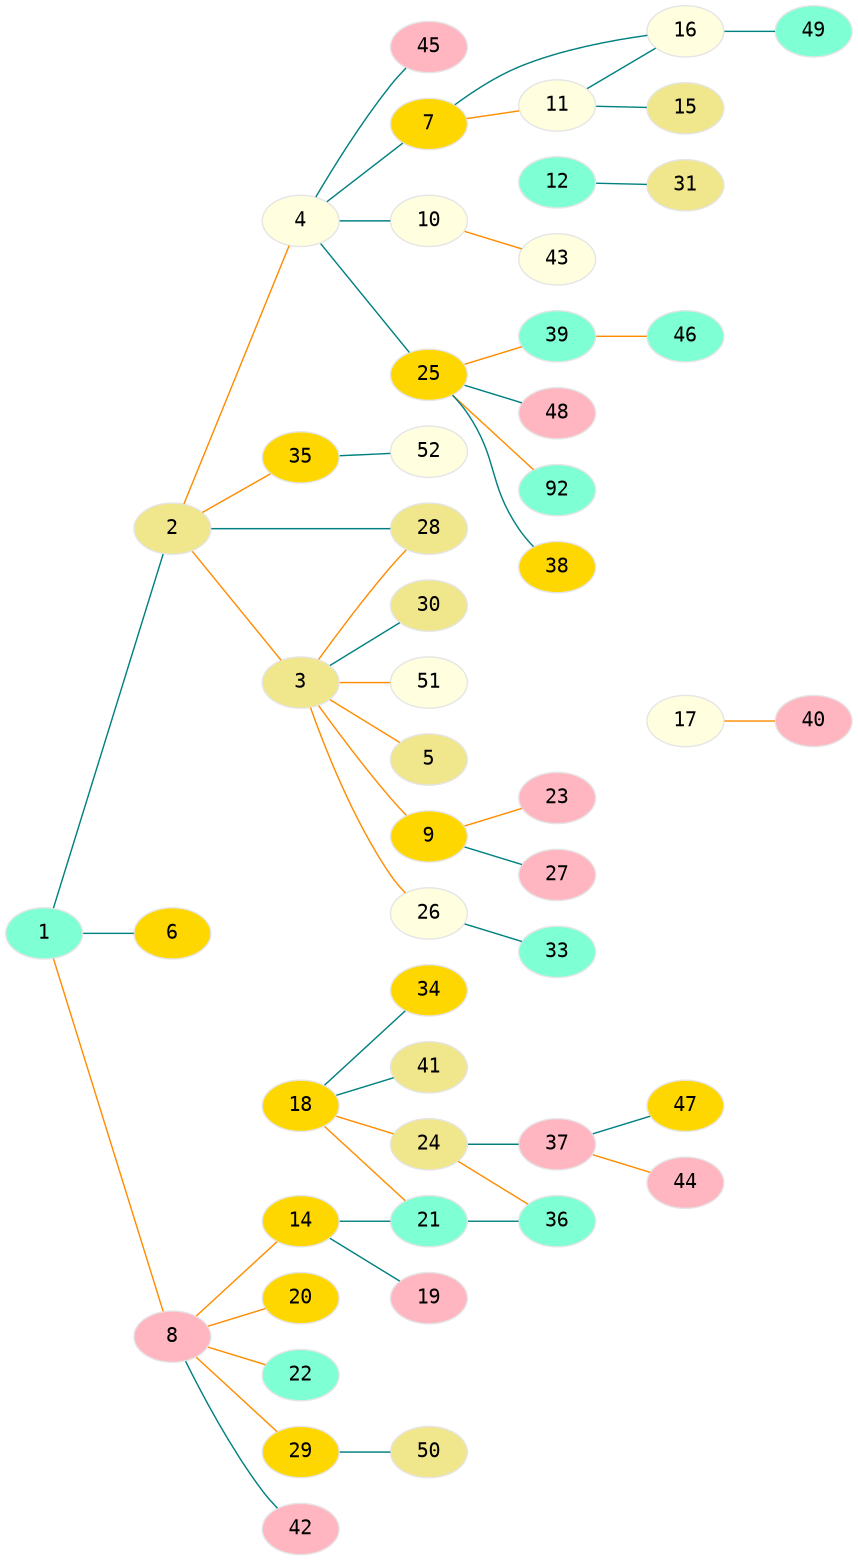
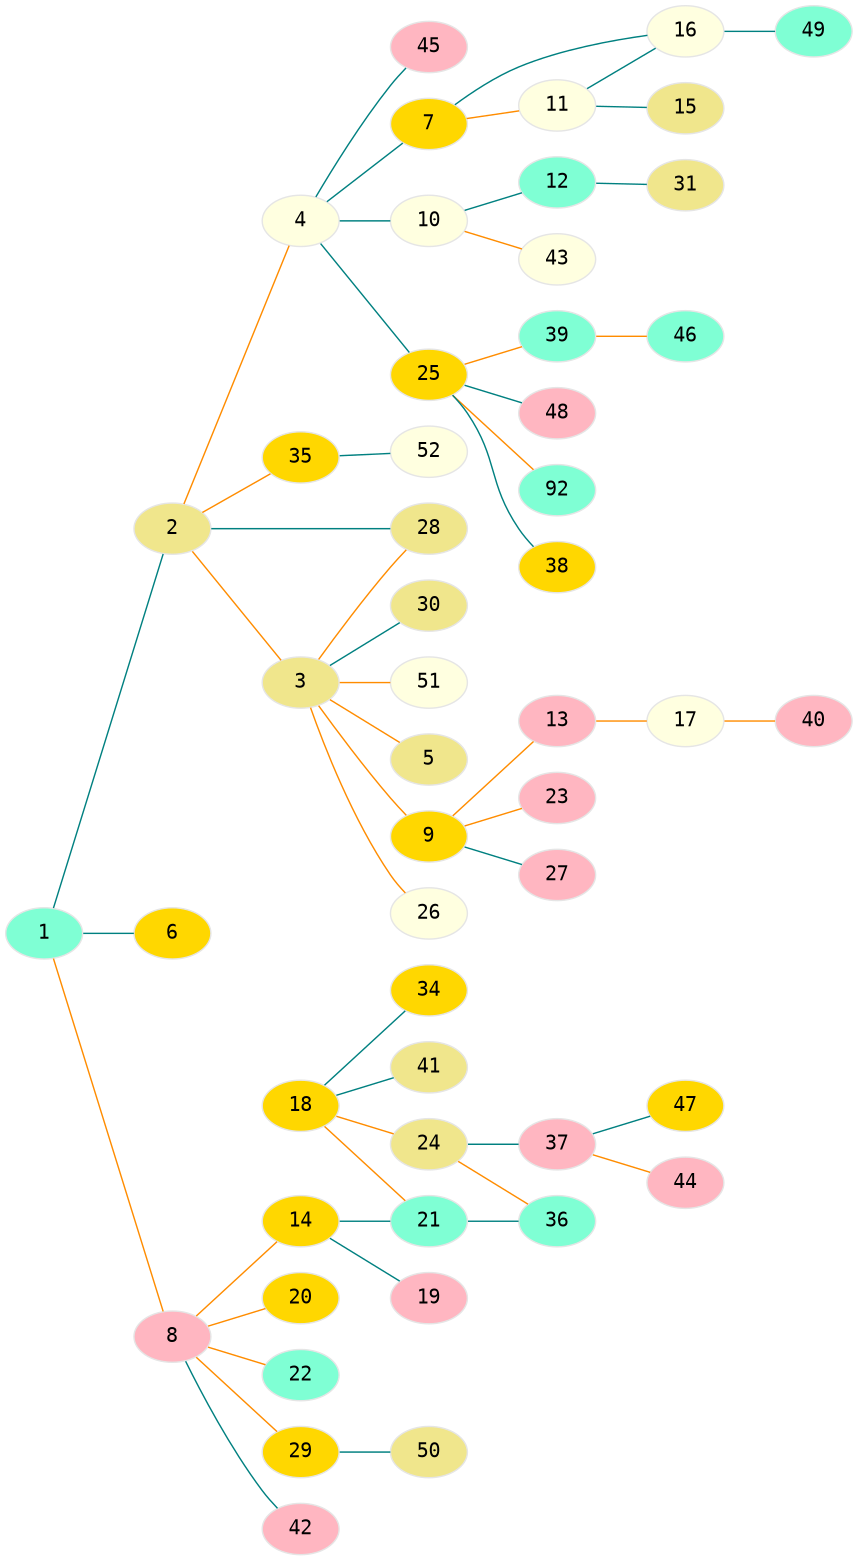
edge "12" -- "10": added
node "13": added
node "33": removed
